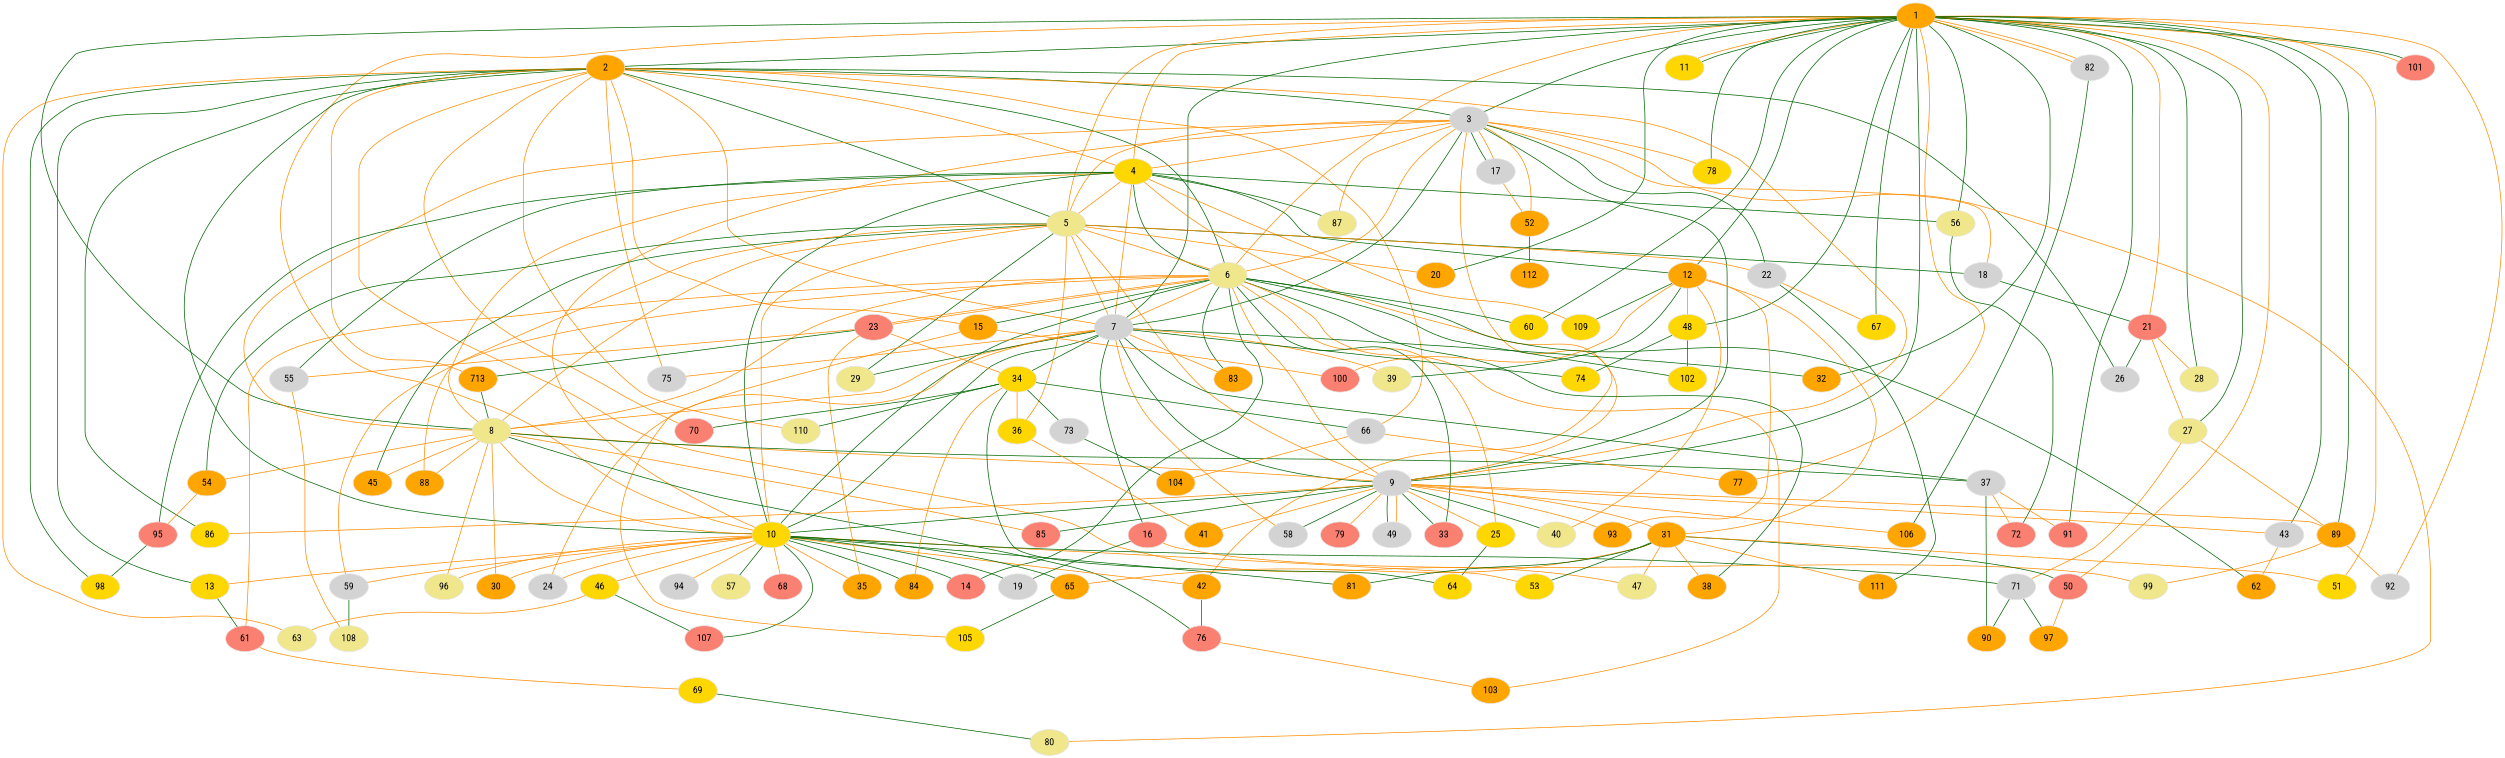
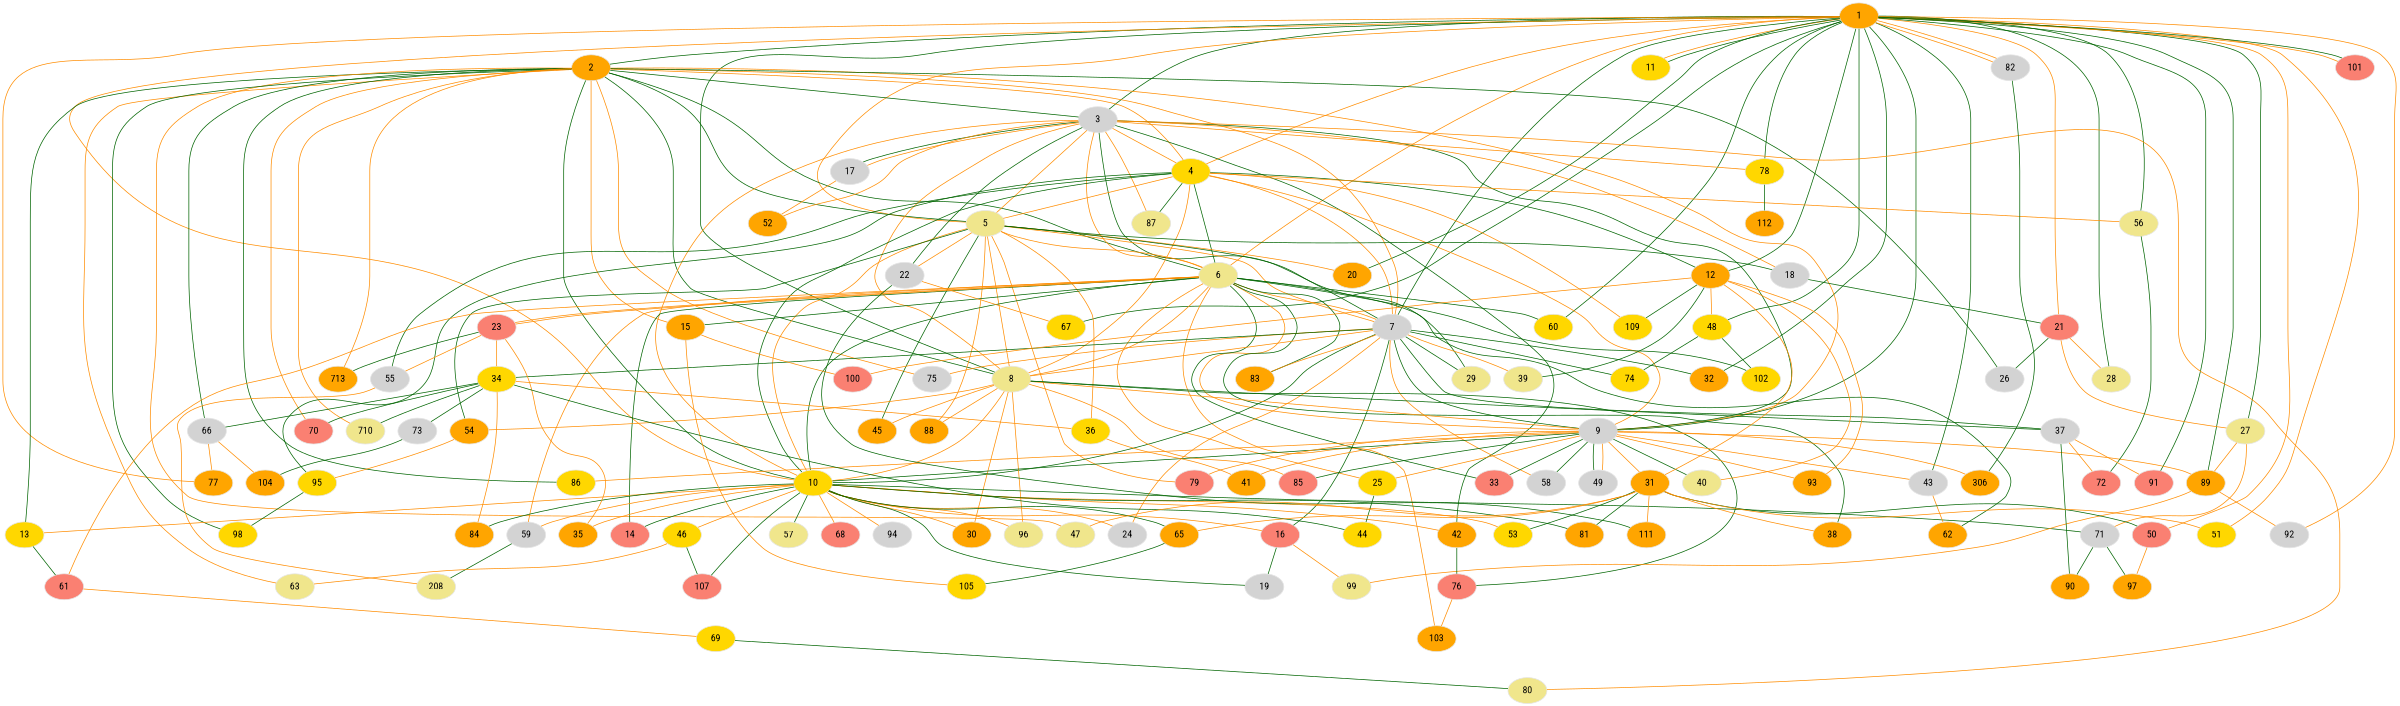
edge "2" -- "66": color darkorange -> darkgreen
edge "4" -- "56": color darkgreen -> darkorange
edge "52" -- "112": now "78" -- "112"
edge "5" -- "9": now "5" -- "79"
edge "713" -- "8": now "2" -- "8"
edge "3" -- "42": color darkorange -> darkgreen
node "110": label "110" -> "710"
edge "10" -- "16": added
node "95": fillcolor salmon -> gold
node "106": label "106" -> "306"
node "64": label "64" -> "44"
node "108": label "108" -> "208"
